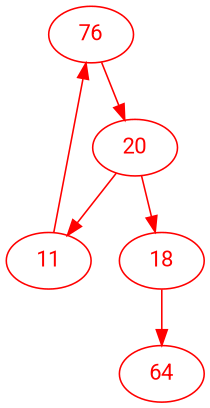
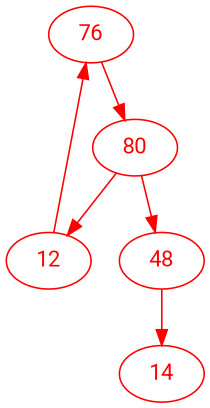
node "20": label "20" -> "80"
node "11": label "11" -> "12"
node "18": label "18" -> "48"
node "64": label "64" -> "14"
